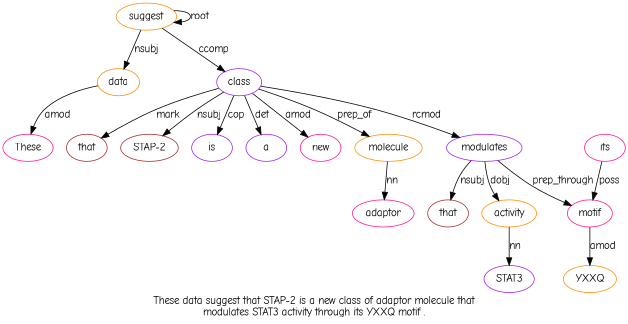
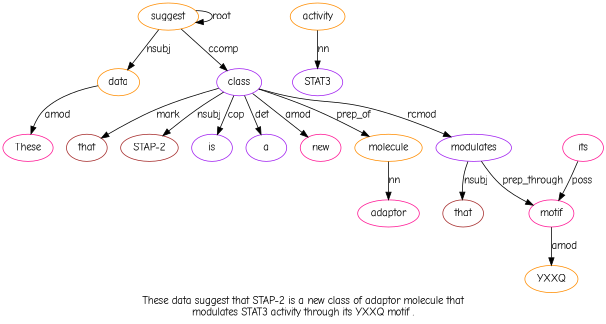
edge "modulates" -> "activity": removed, label "dobj"
